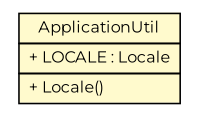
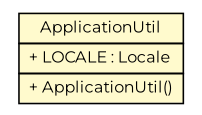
node "ApplicationUtil": text "+ Locale()" -> "+ ApplicationUtil()"
